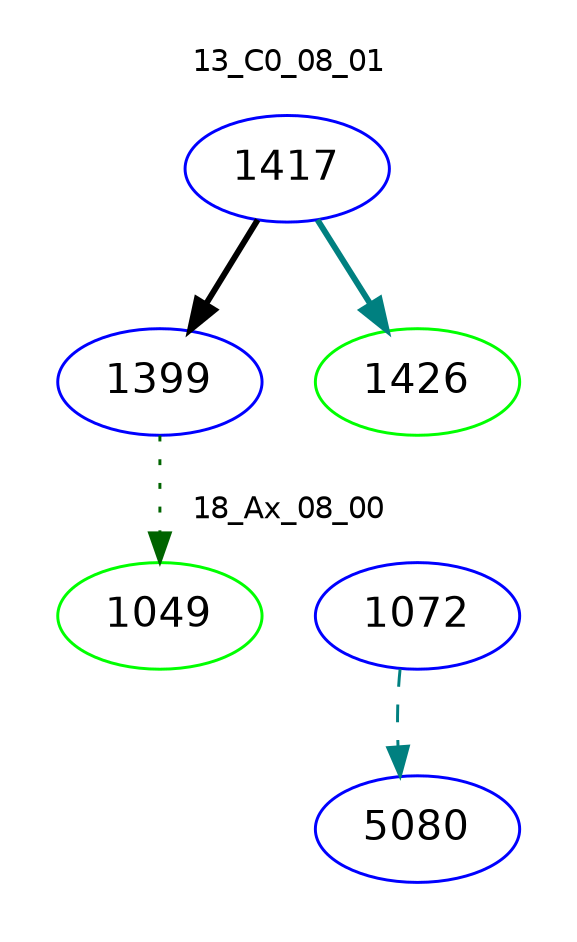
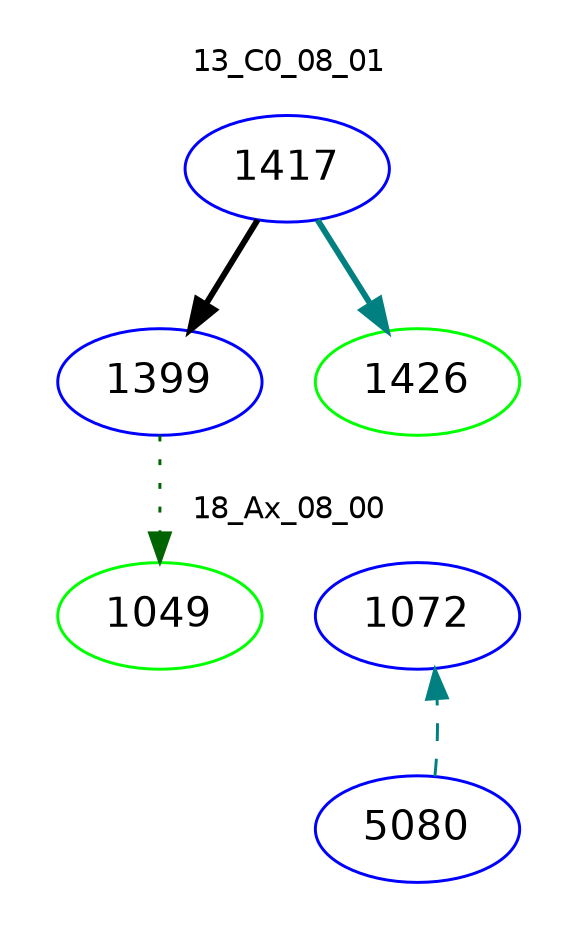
edge "1072" -> "5080": reversed
